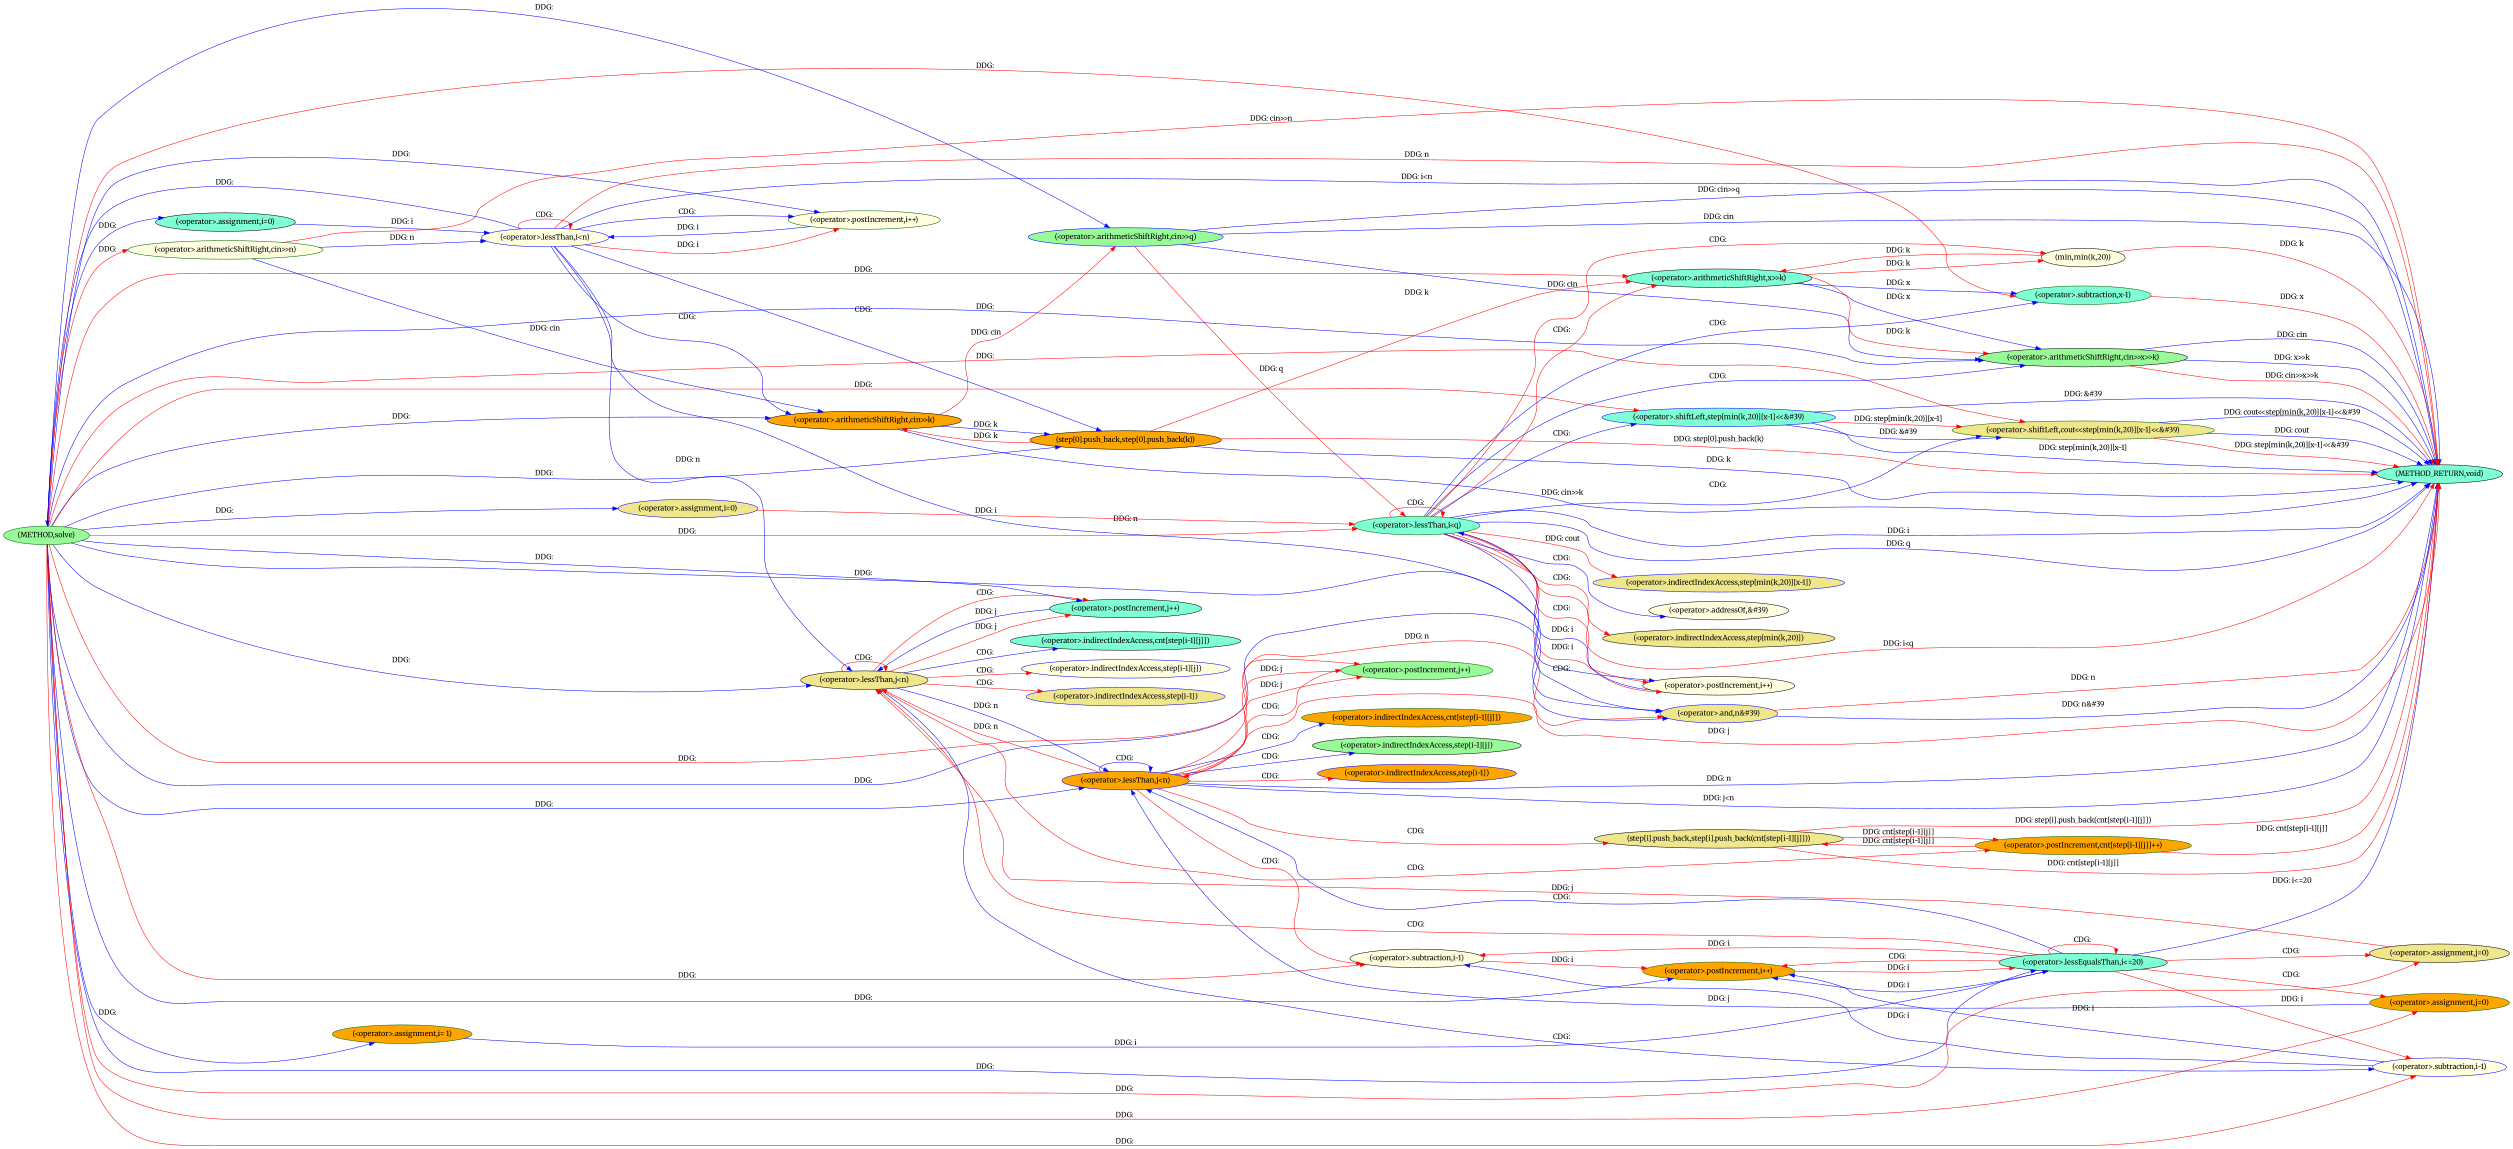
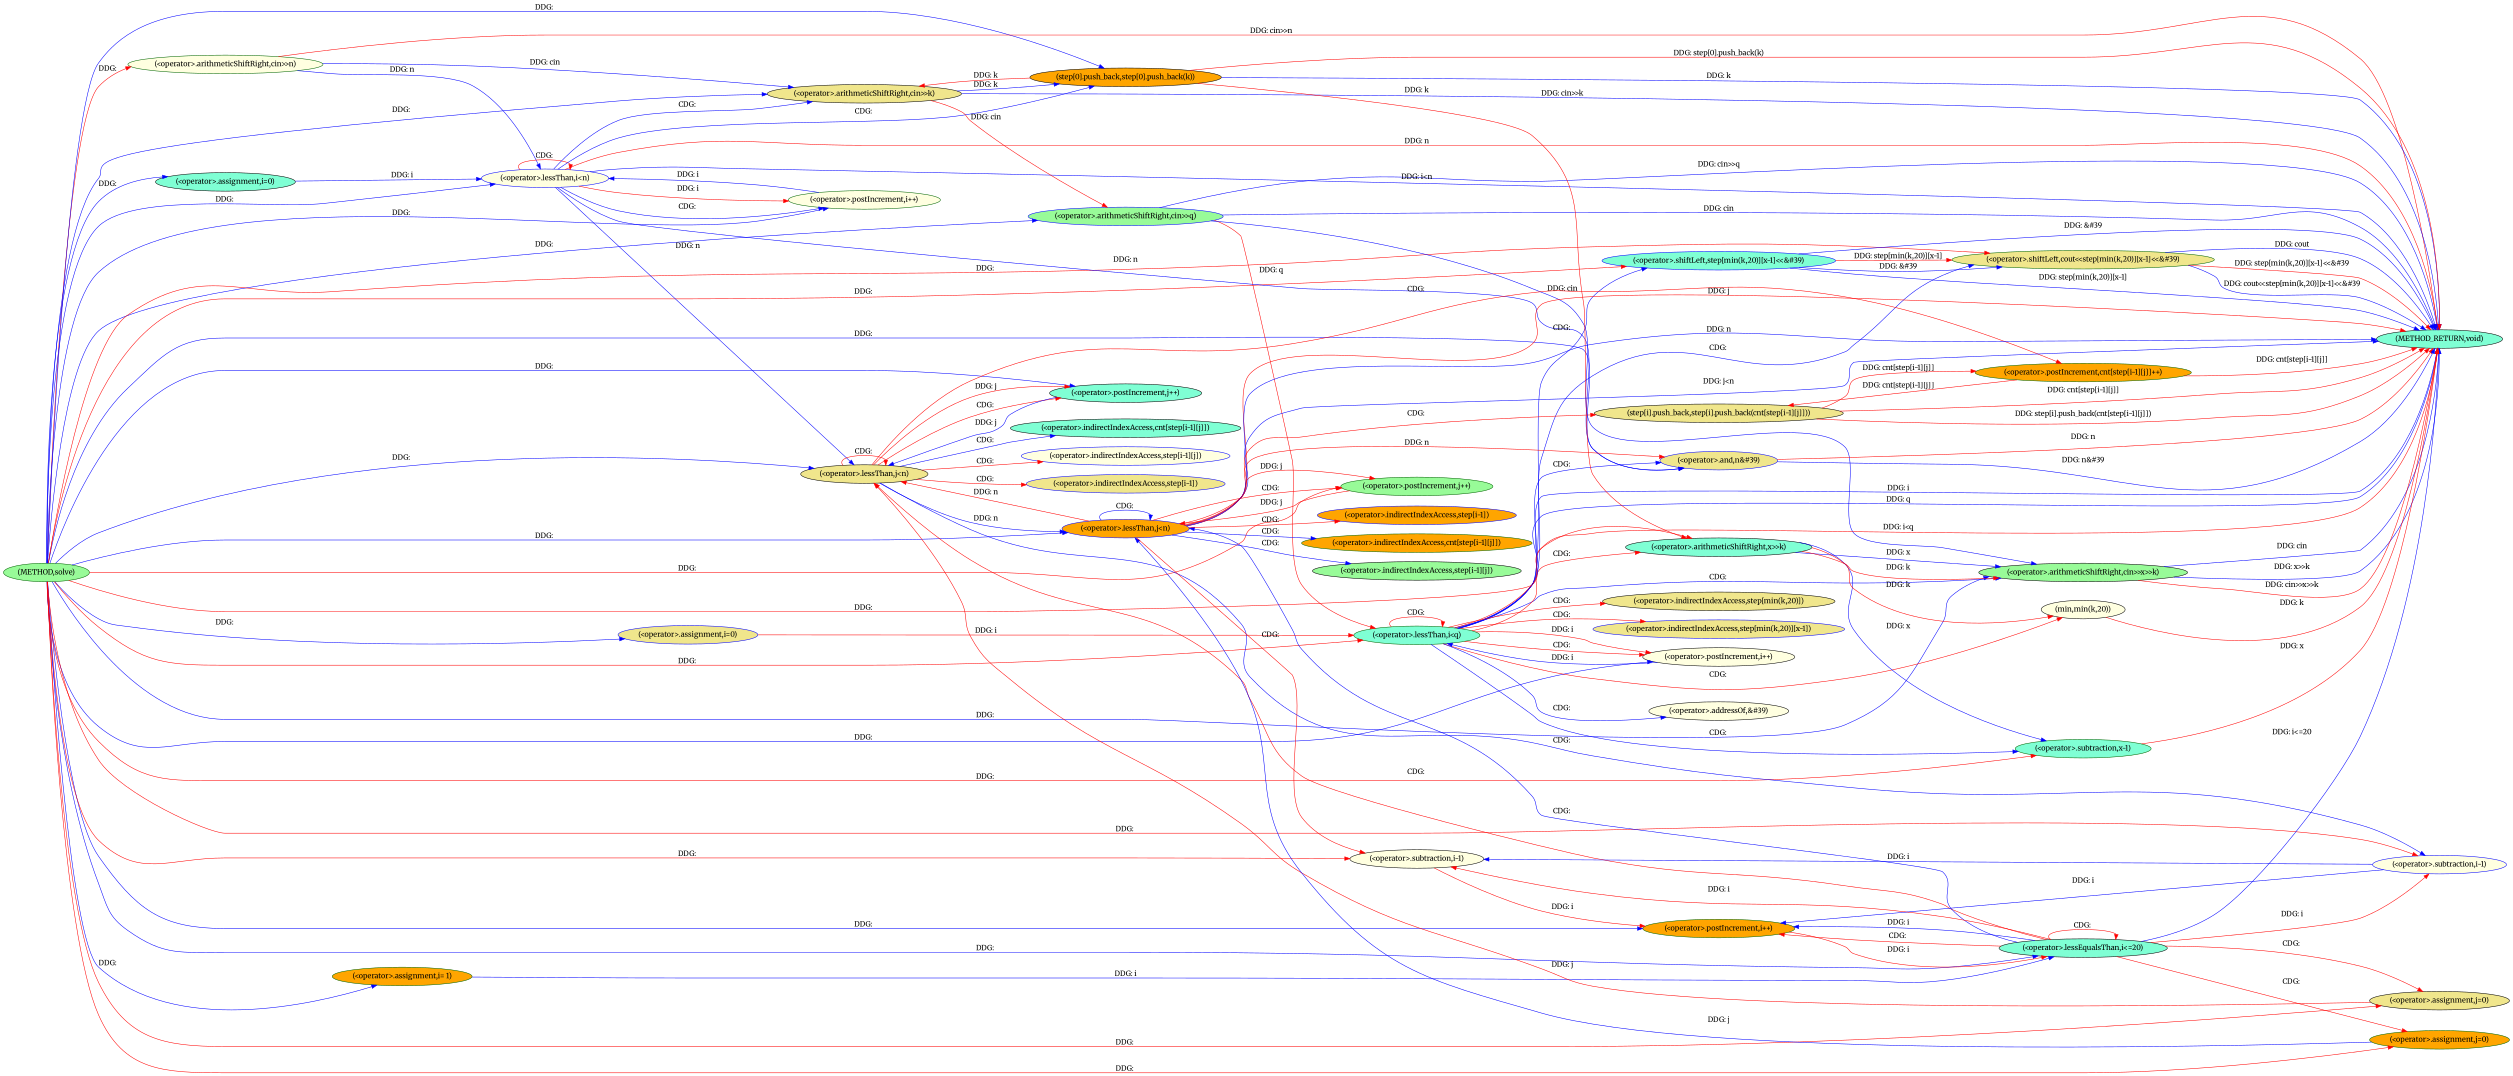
edge "(<operator>.lessThan,i<n)" -> "(METHOD,solve)": reversed
edge "(min,min(k,20))" -> "(<operator>.arithmeticShiftRight,x>>k)": removed, label "DDG: k"
node "(<operator>.arithmeticShiftRight,cin>>k)": fillcolor orange -> khaki
edge "(<operator>.lessThan,i<q)" -> "(<operator>.indirectIndexAccess,step[min(k,20)][x-1])": label "DDG: cout" -> "CDG: "
